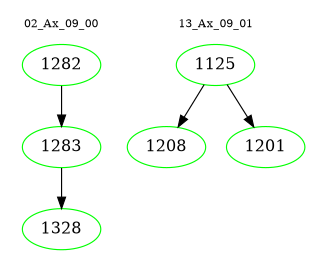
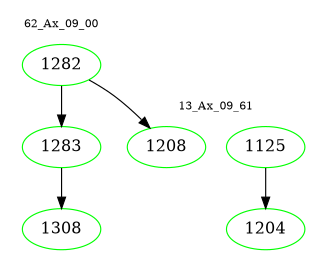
cluster "02_Ax_09_00": label "02_Ax_09_00" -> "62_Ax_09_00"
cluster "13_Ax_09_01": label "13_Ax_09_01" -> "13_Ax_09_61"
edge "1125" -> "1208": now "1282" -> "1208"
node "1201": label "1201" -> "1204"
node "1328": label "1328" -> "1308"
